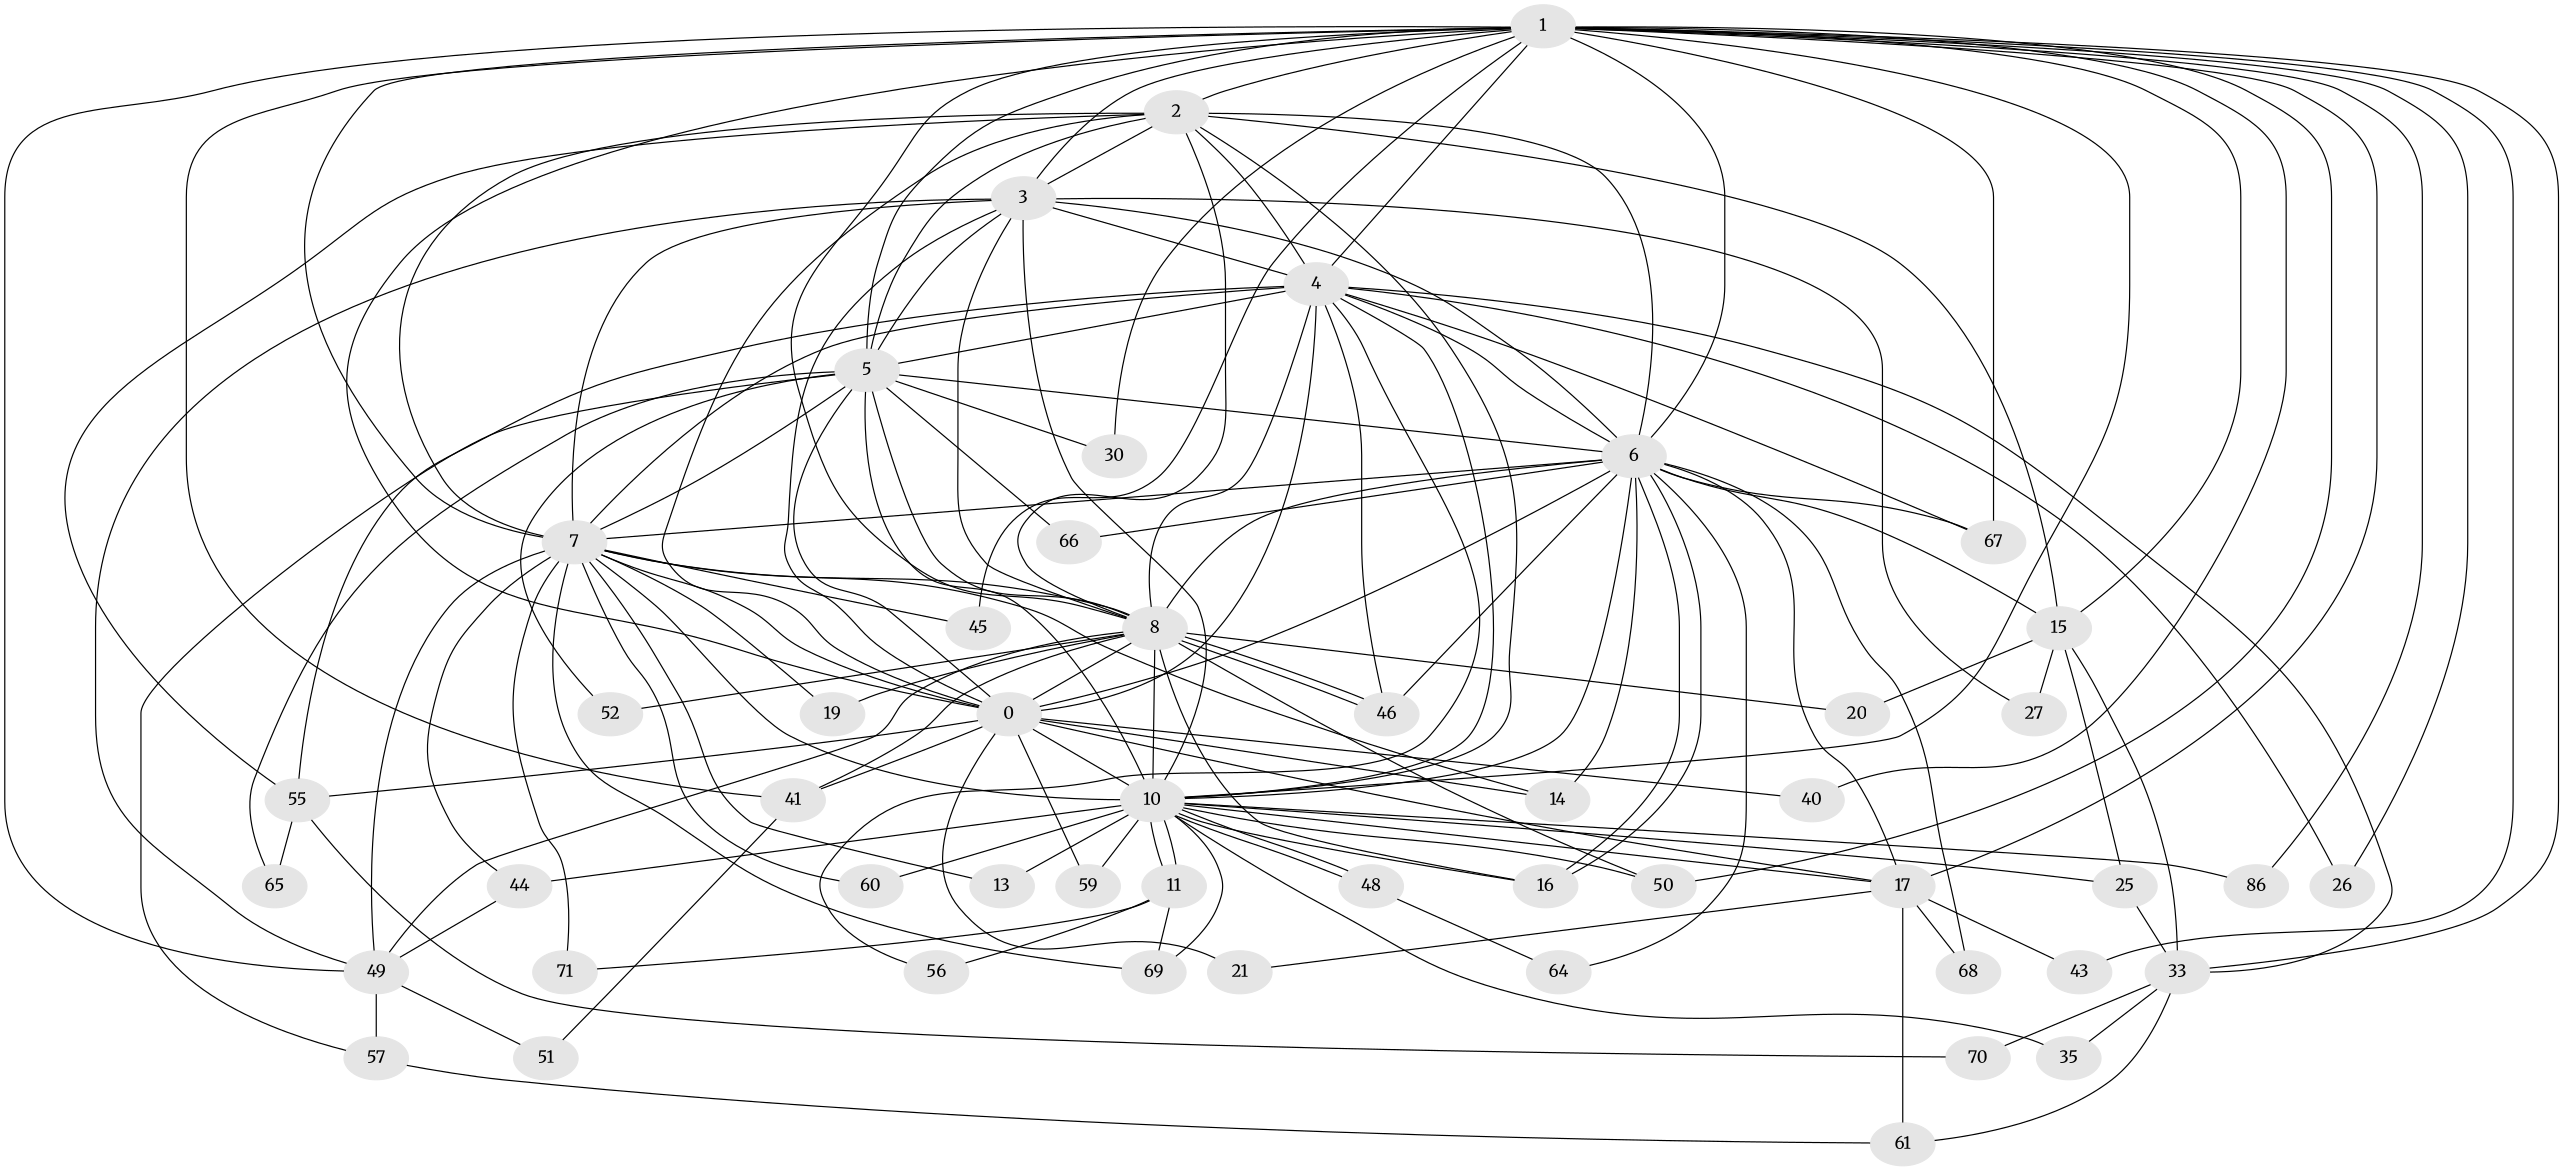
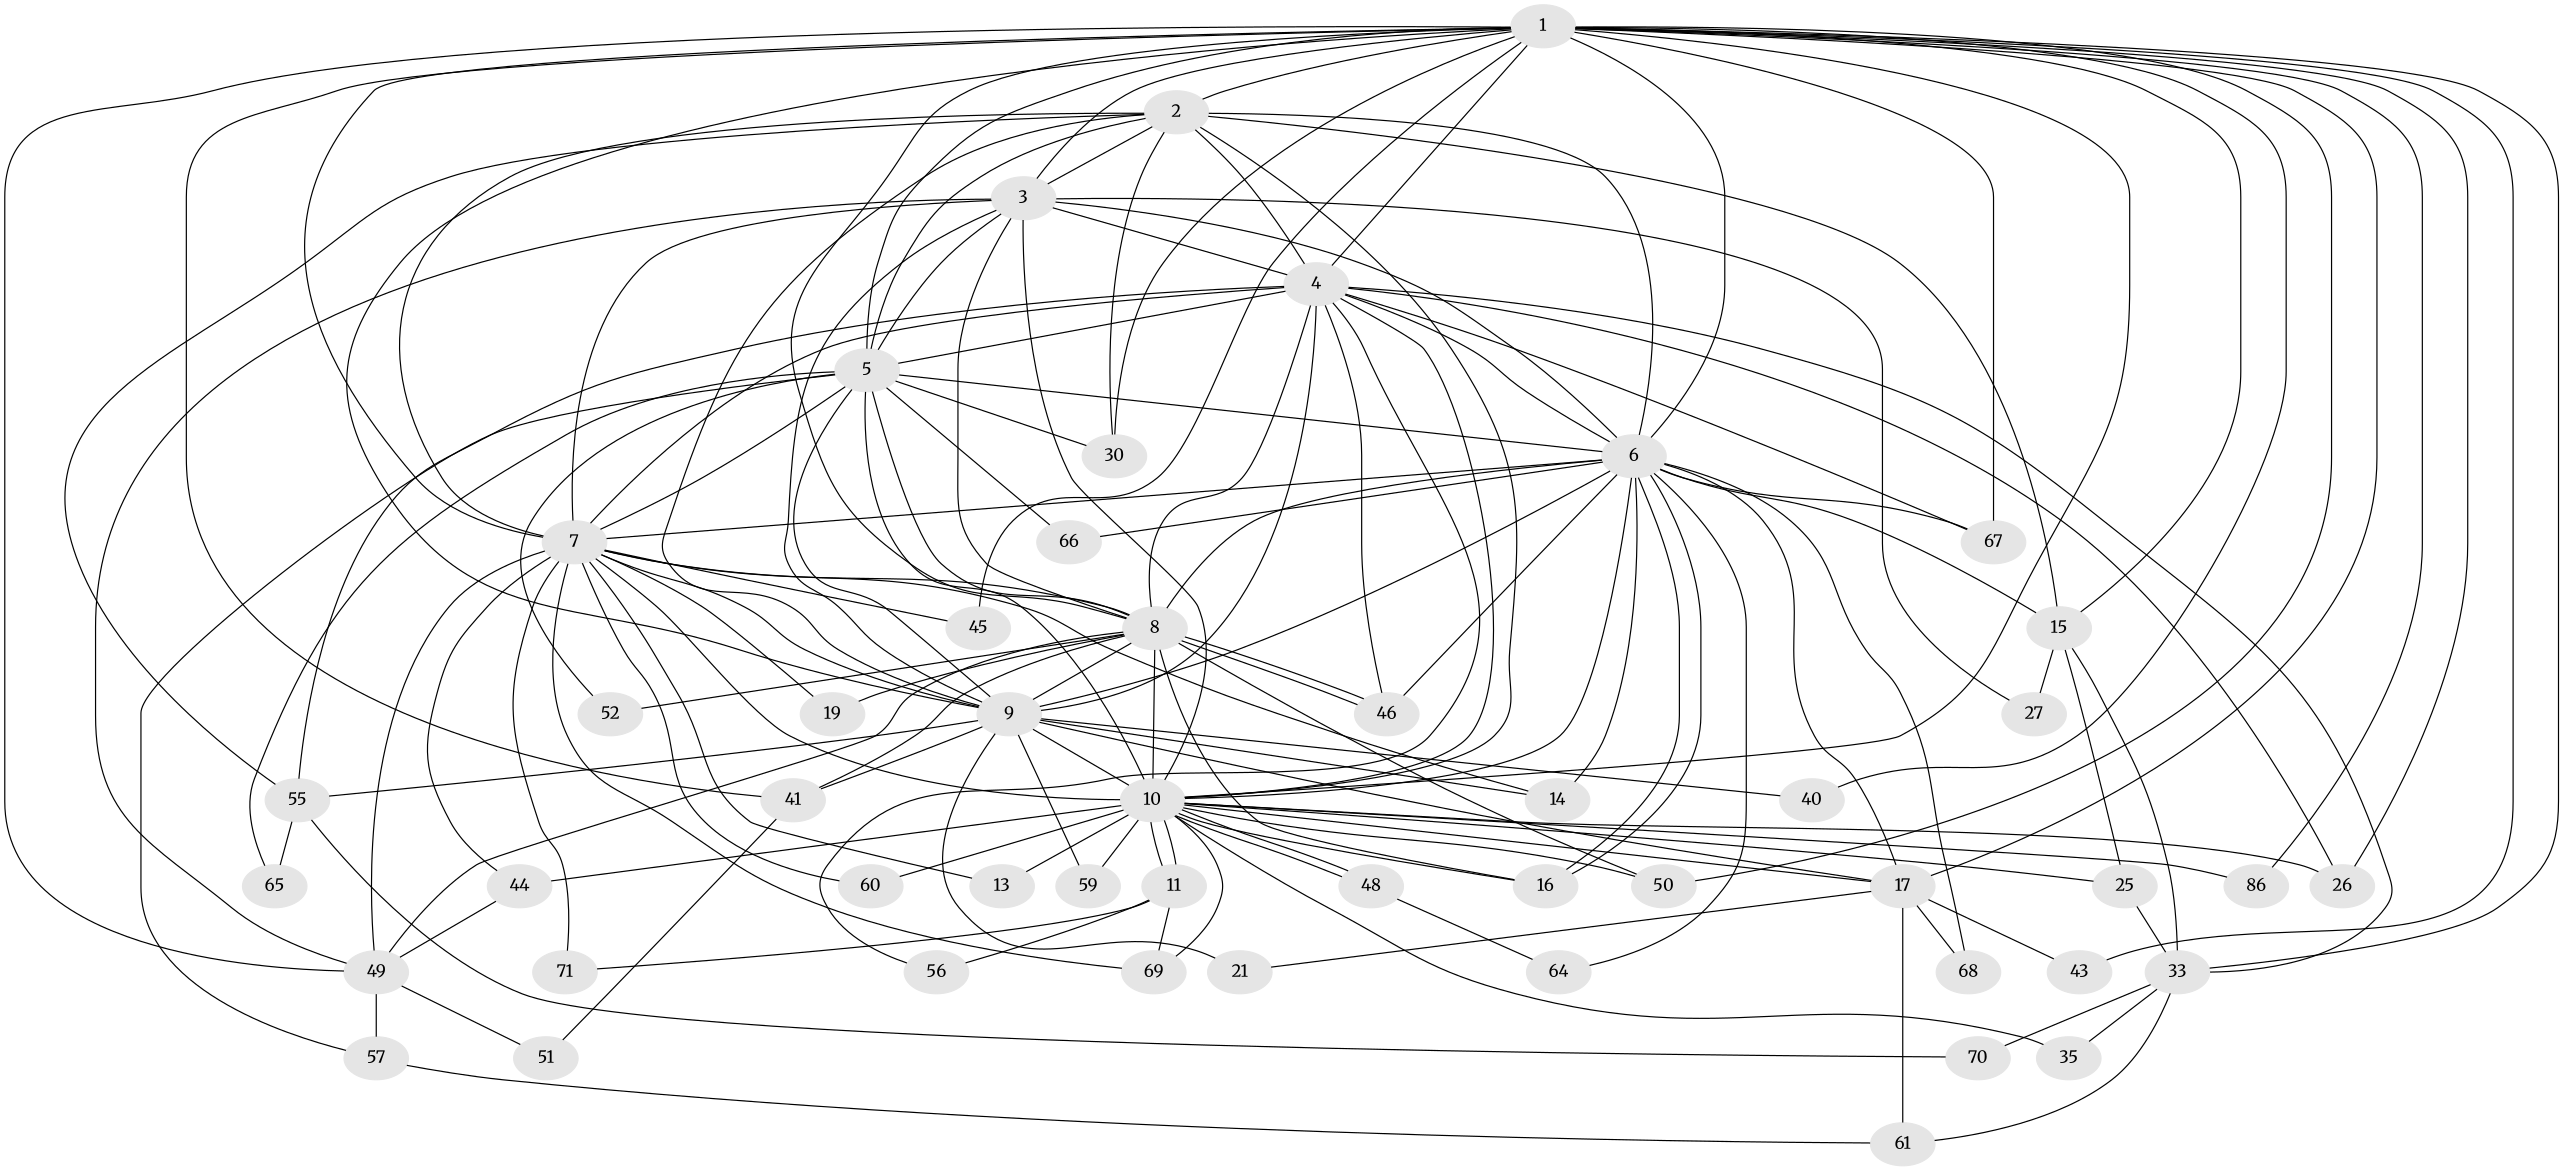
edge "2" -- "8": now "2" -- "30"
node "0": label "0" -> "9"
node "20": removed
edge "10" -- "26": added
